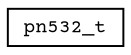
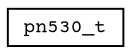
node "pn532_t": label "pn532_t" -> "pn530_t"
